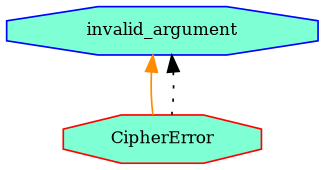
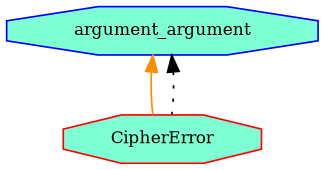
node "invalid_argument": label "invalid_argument" -> "argument_argument"
